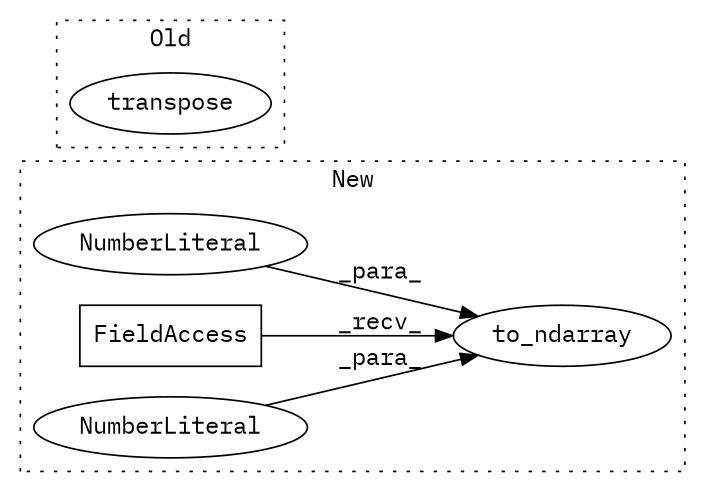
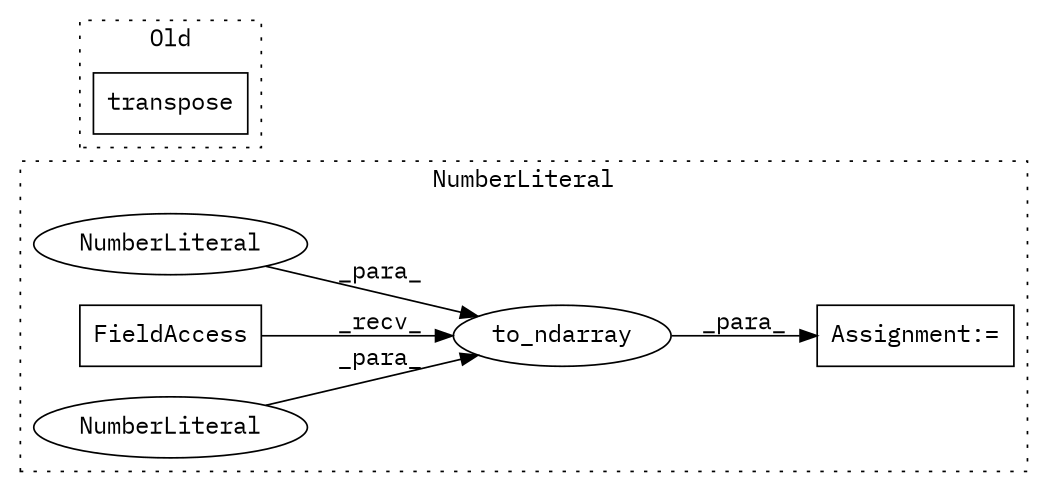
node "transpose": shape ellipse -> box
cluster "New": label "New" -> "NumberLiteral"
node "Assignment:=": added
